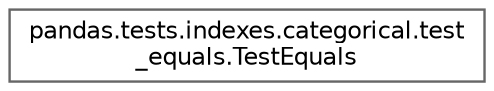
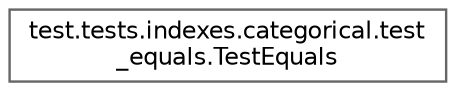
node "pandas.tests.indexes.categorical.test _equals.TestEquals": label "pandas.tests.indexes.categorical.test _equals.TestEquals" -> "test.tests.indexes.categorical.test _equals.TestEquals"
